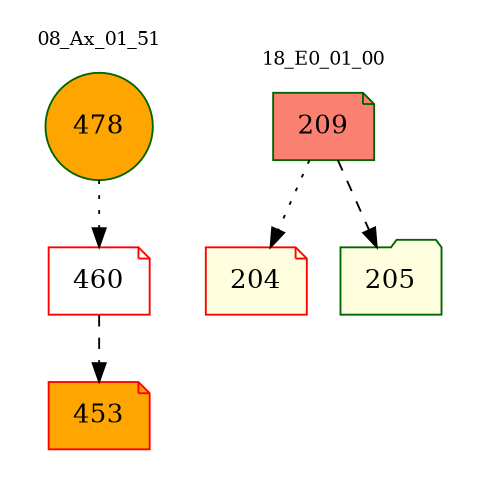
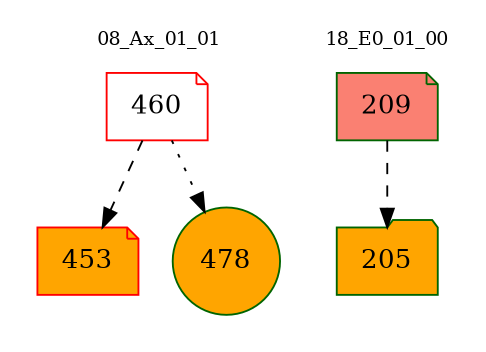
cluster "08_Ax_01_51": label "08_Ax_01_51" -> "08_Ax_01_01"
edge "478" -> "460": reversed
node "204": removed
node "205": fillcolor lightyellow -> orange
